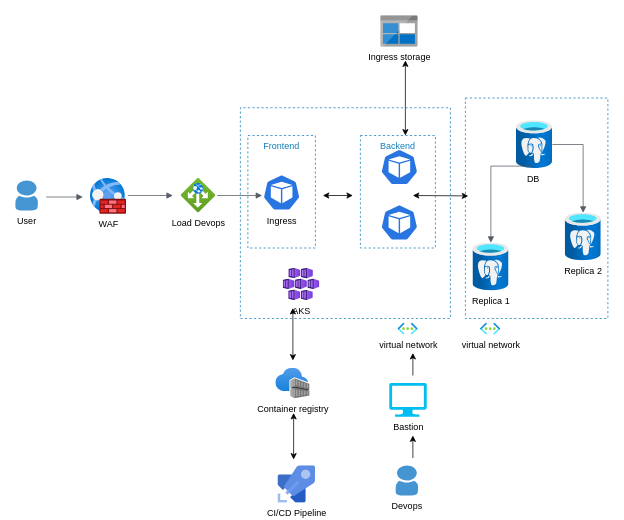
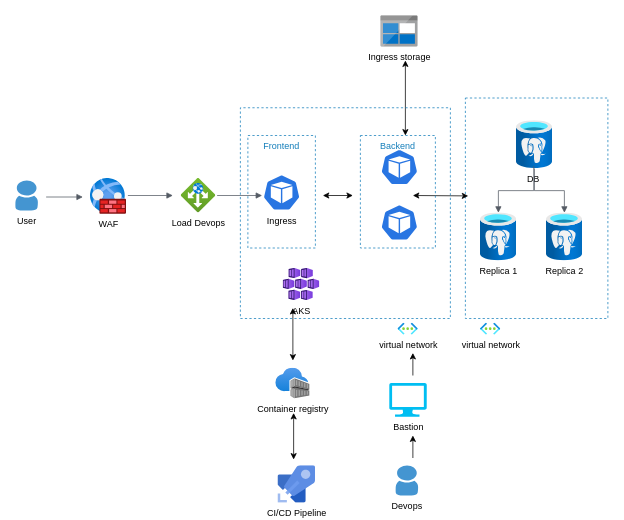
node "Replica 2": moved (583, 237) -> (564, 237)
node "Replica 1": moved (491, 267) -> (498, 237)
